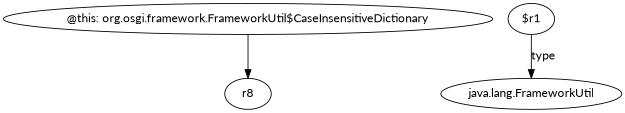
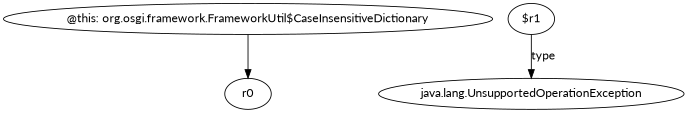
node "r8": label "r8" -> "r0"
node "java.lang.FrameworkUtil": label "java.lang.FrameworkUtil" -> "java.lang.UnsupportedOperationException"
